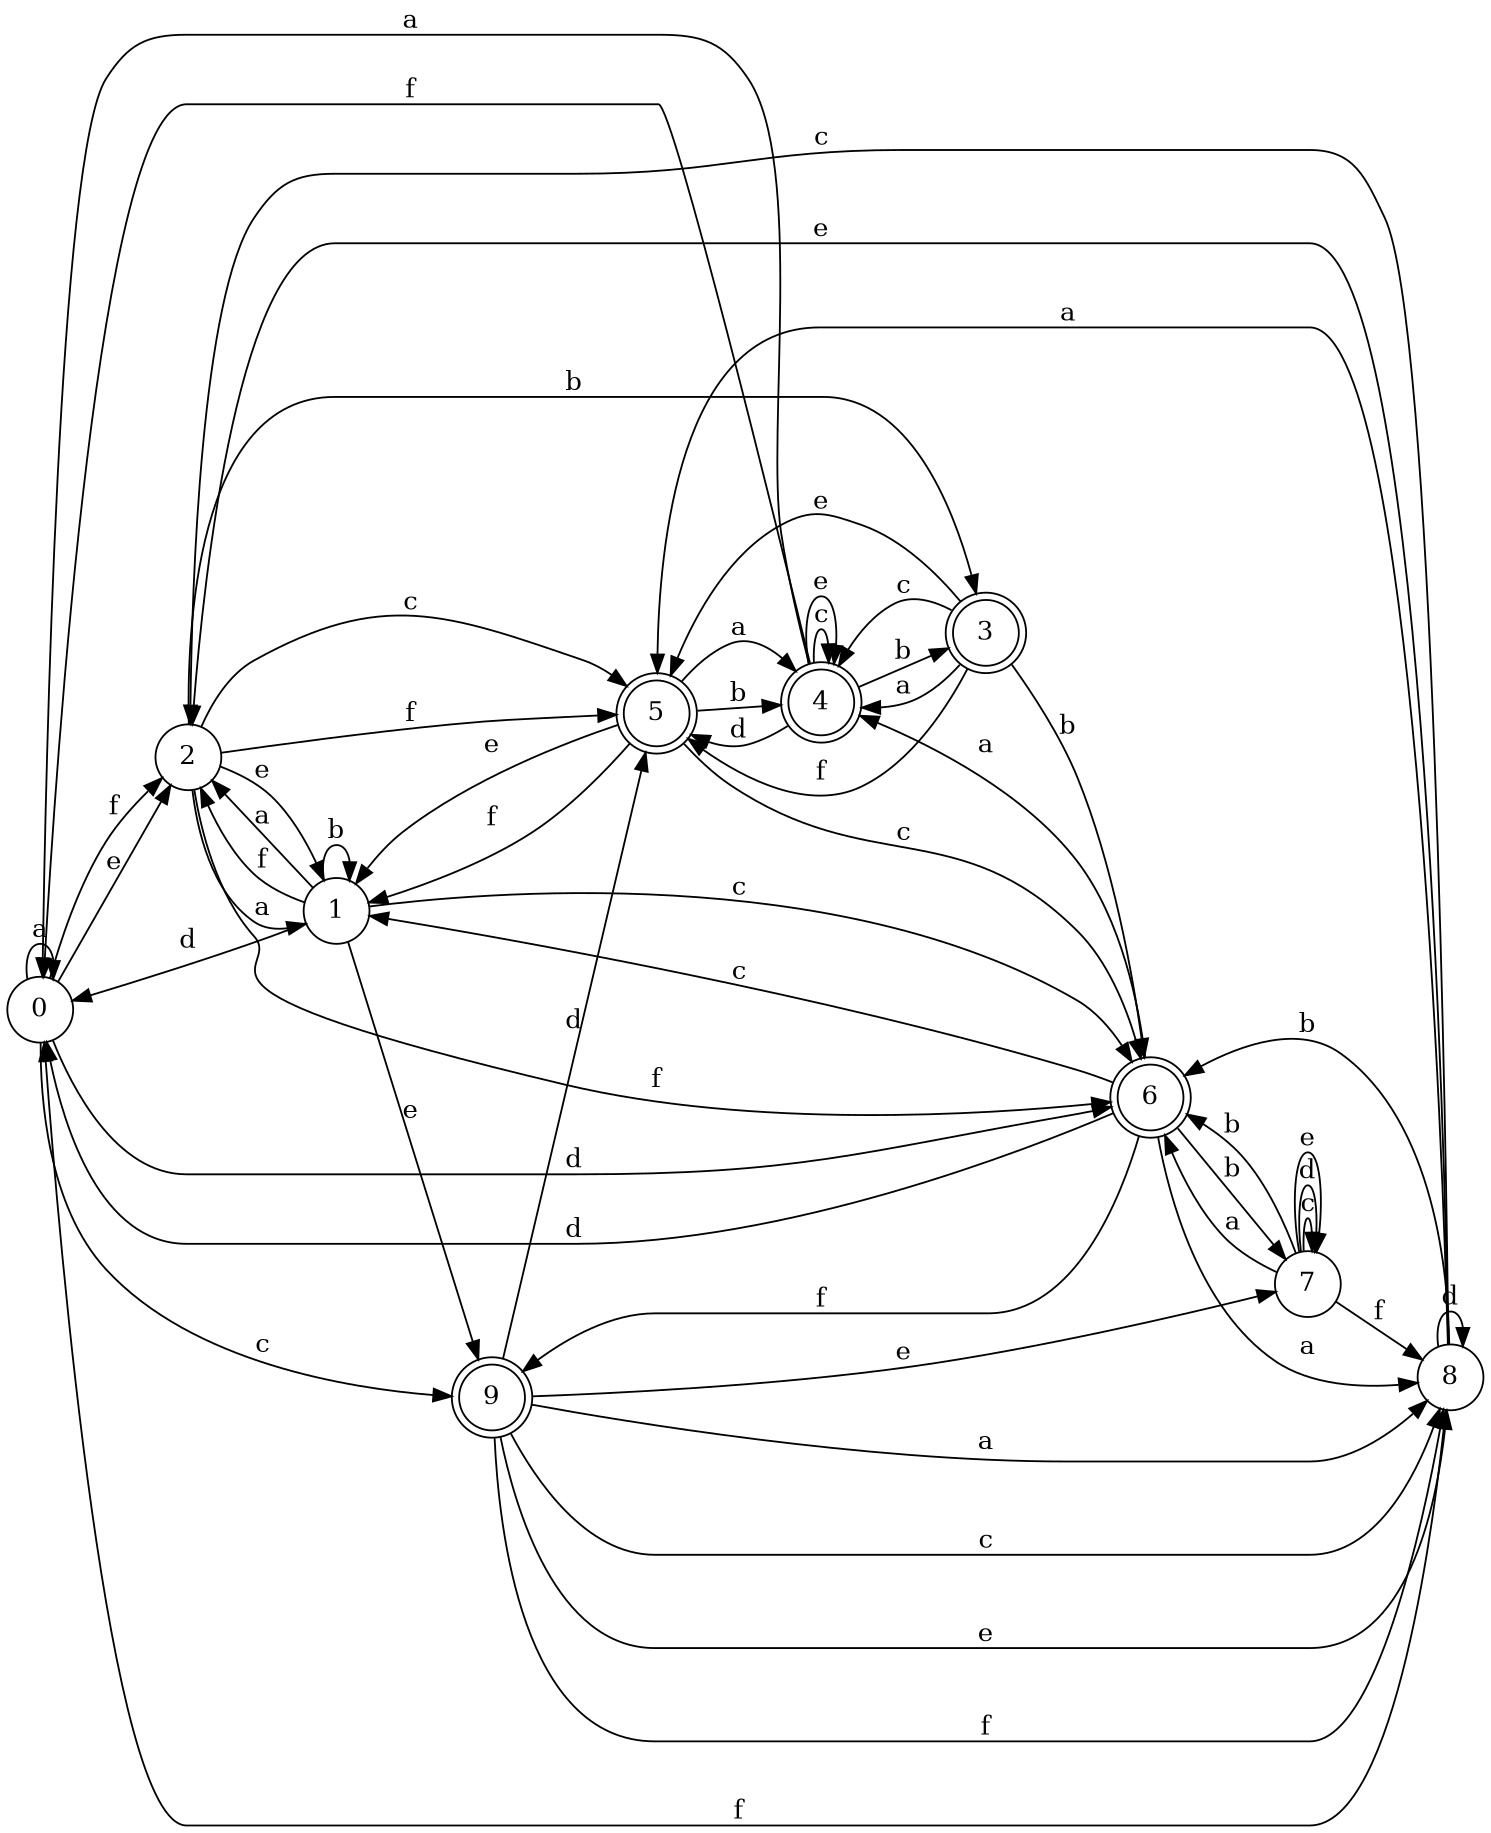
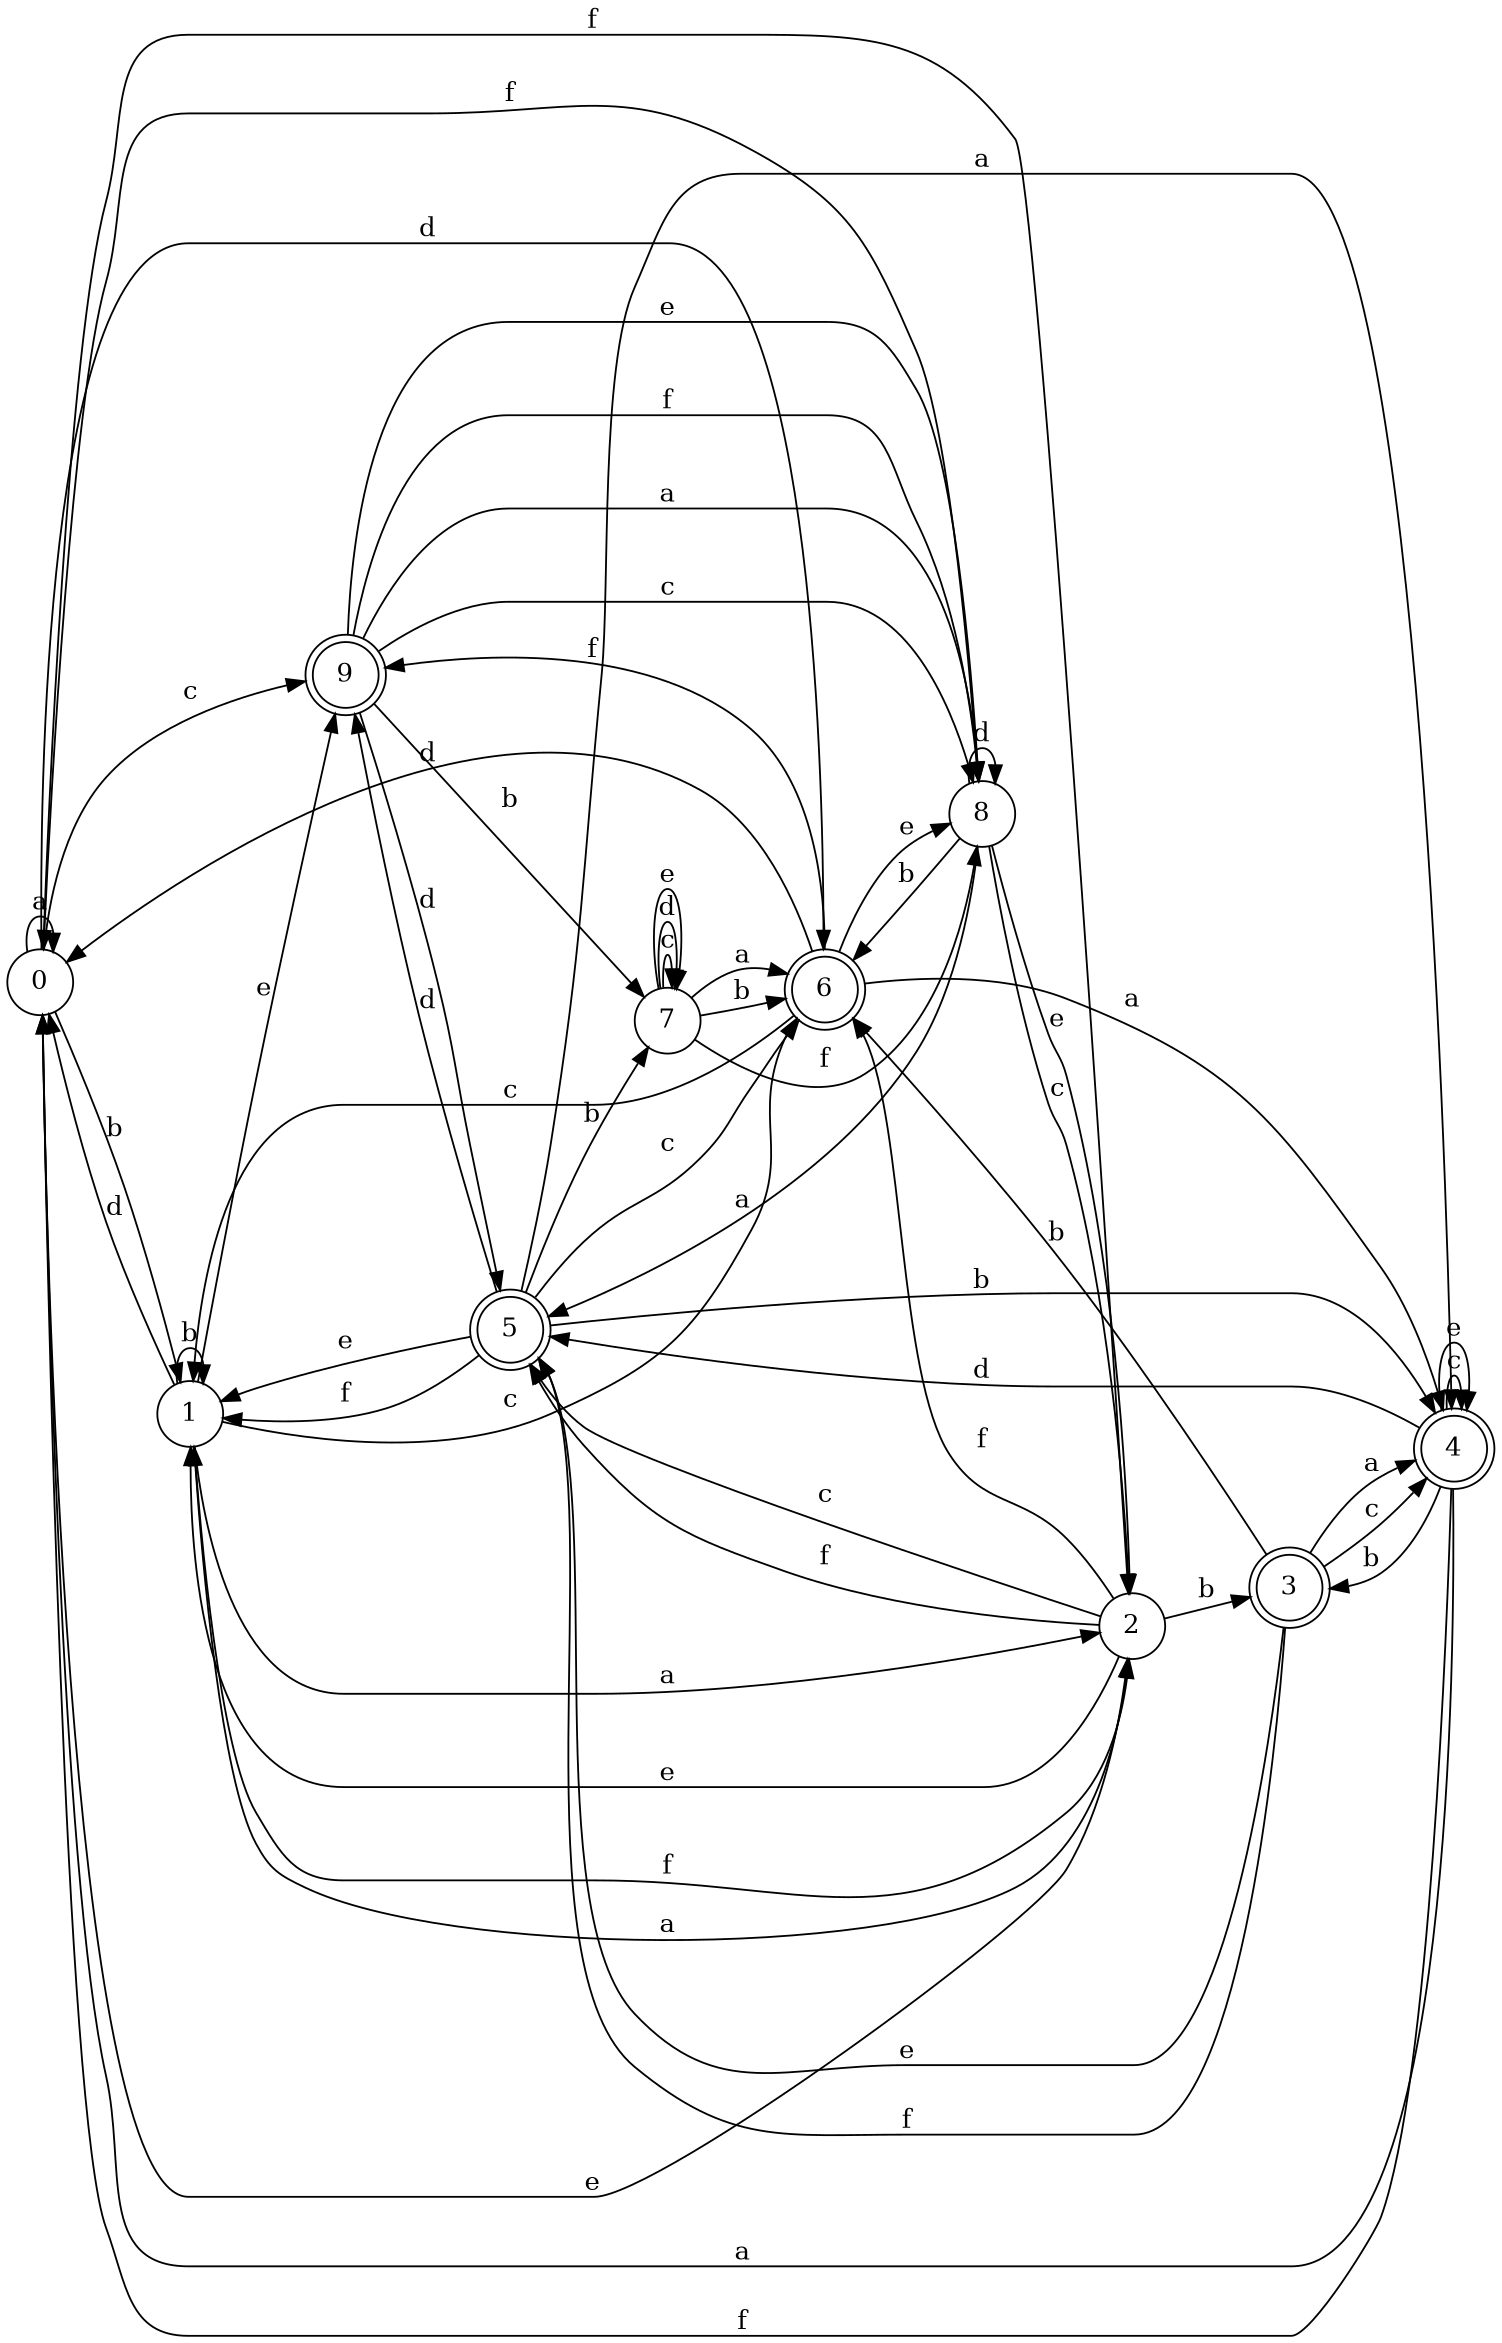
edge "5" -> "9": added, label "d"
edge "0" -> "1": added, label "b"
edge "6" -> "7": now "5" -> "7"
edge "6" -> "8": label "a" -> "e"
edge "9" -> "7": label "e" -> "b"
